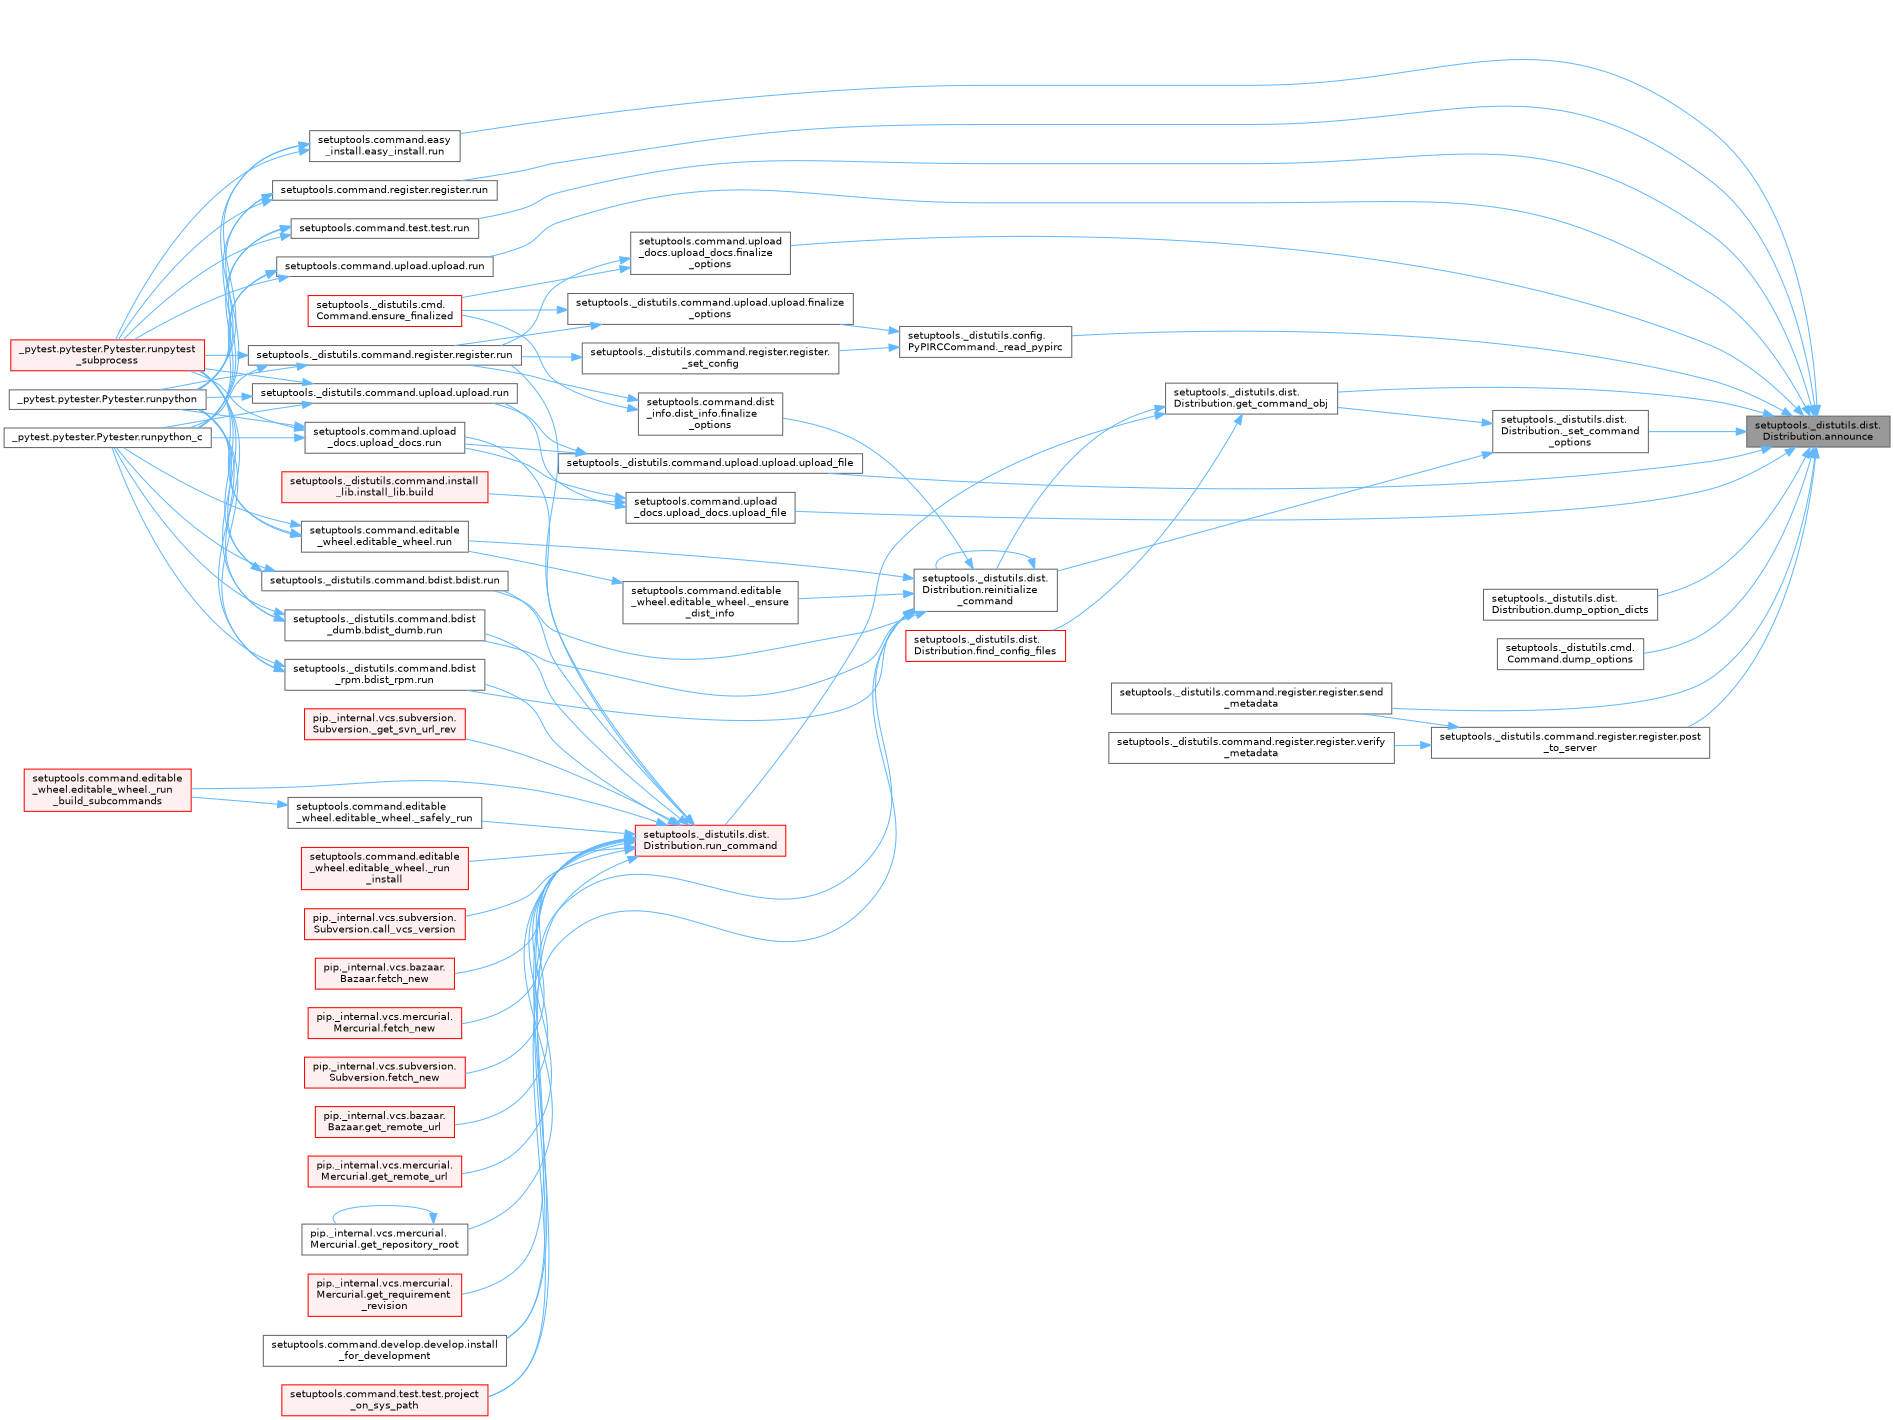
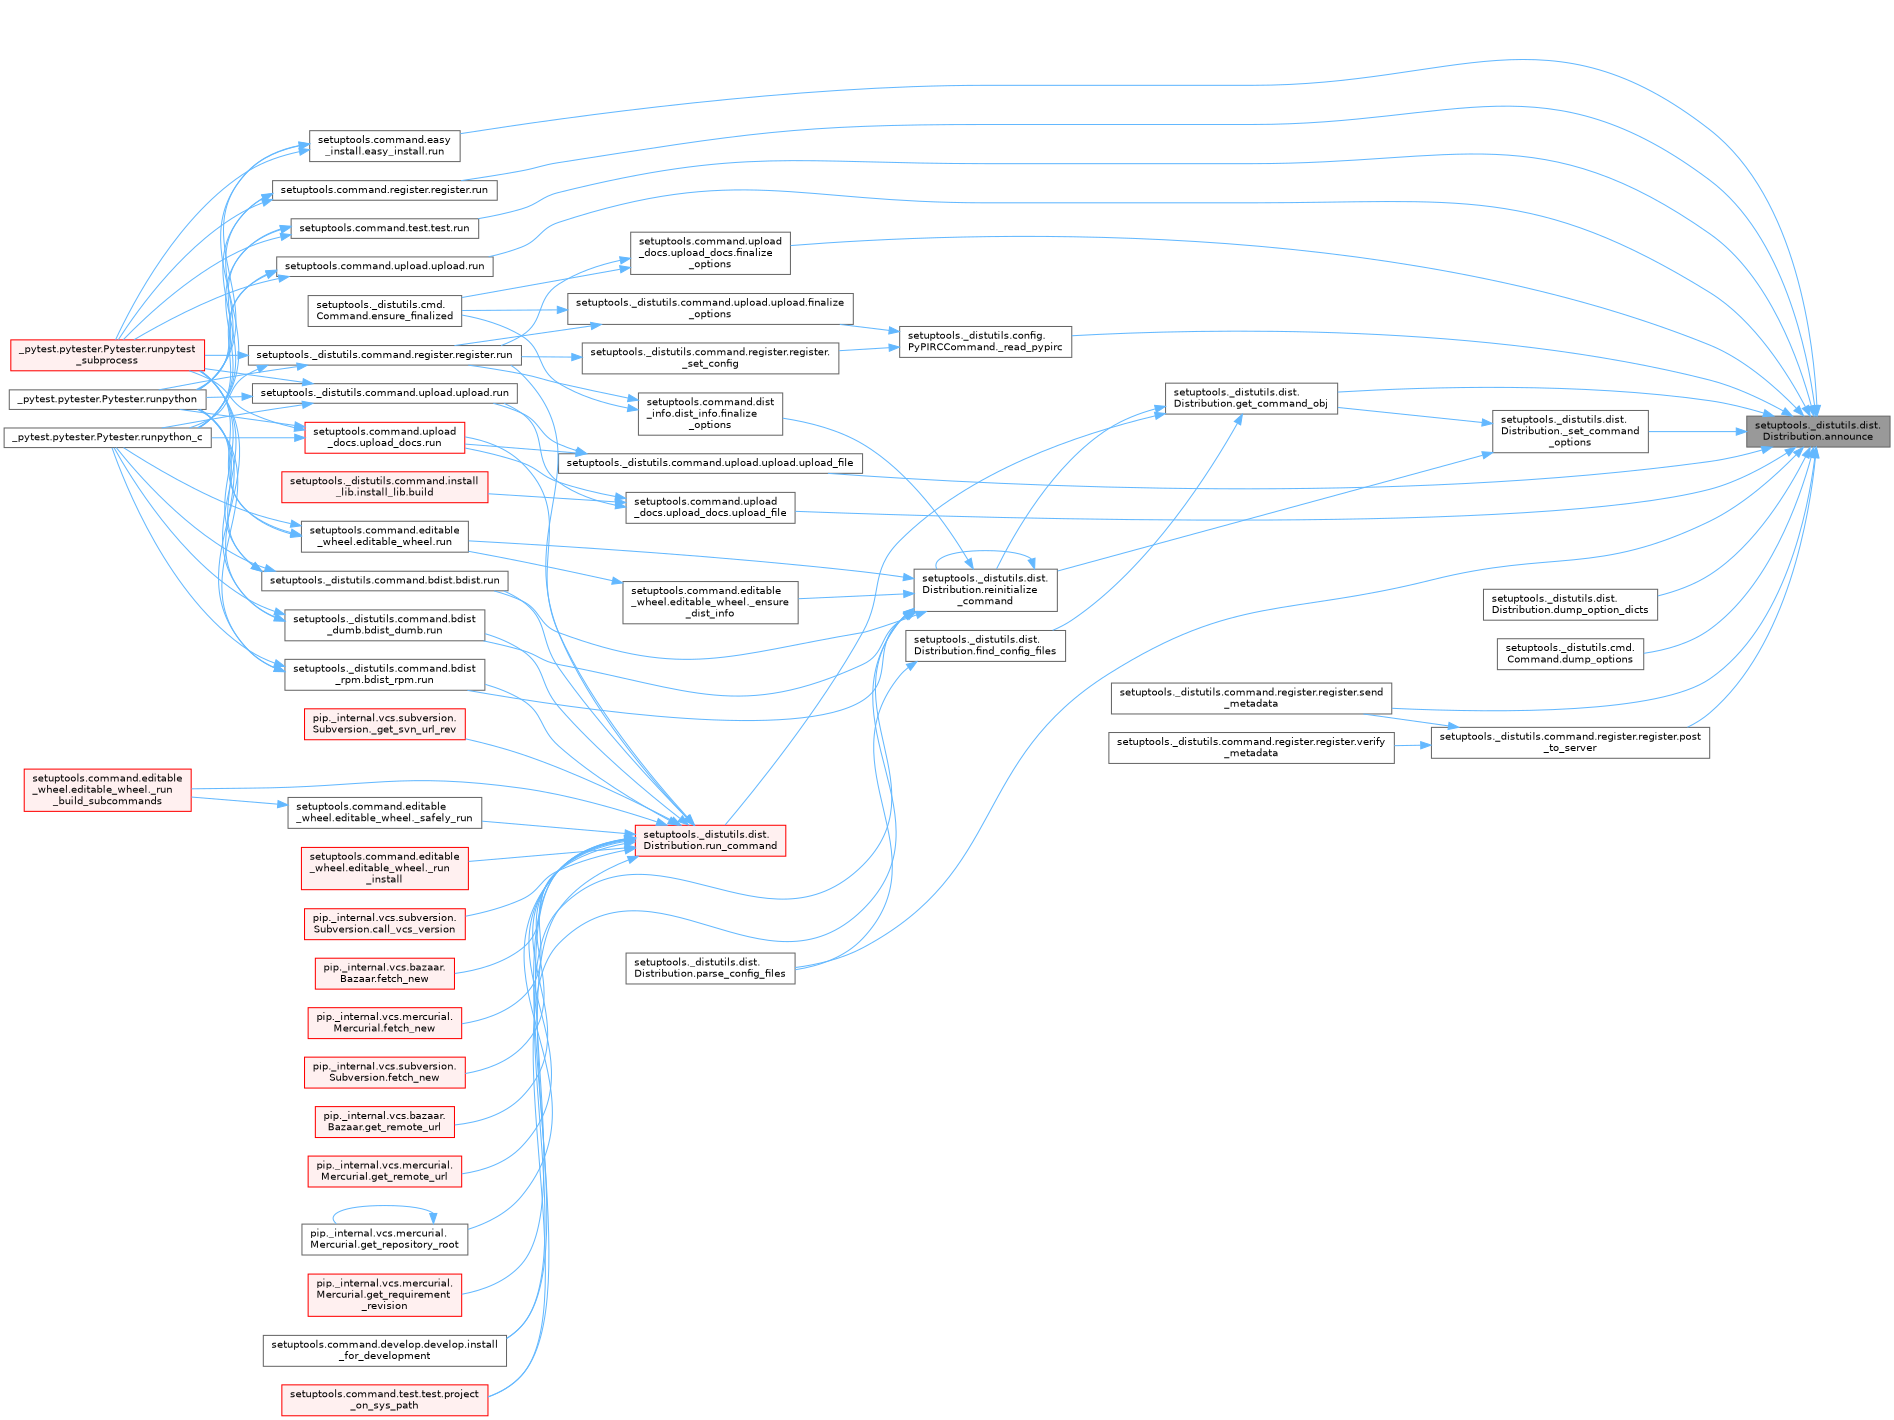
node "setuptools._distutils.cmd. Command.ensure_finalized": color red -> grey40
node "setuptools.command.upload _docs.upload_docs.run": color grey40 -> red
node "setuptools._distutils.dist. Distribution.find_config_files": color red -> grey40
node "setuptools._distutils.dist. Distribution.parse_config_files": added
